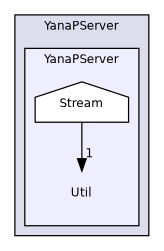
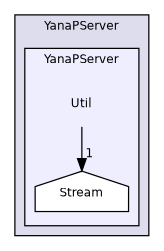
edge "Stream" -> "Util": reversed
